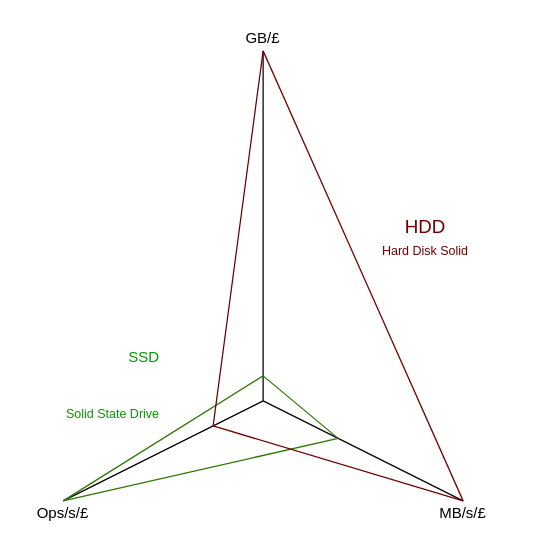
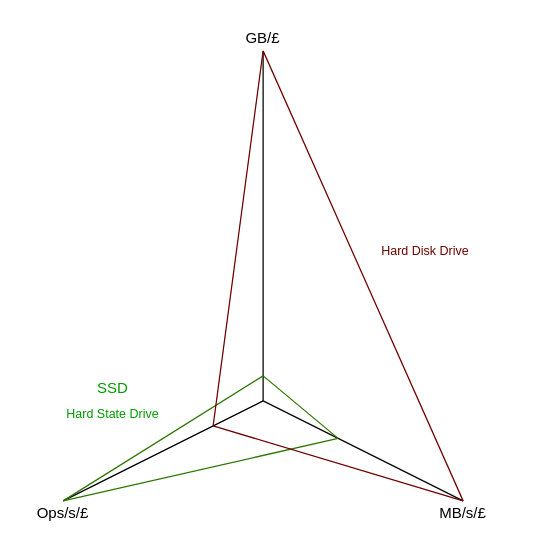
node "HDD": removed
node "Hard Disk Solid": label "Hard Disk Solid" -> "Hard Disk Drive"
node "SSD": moved (144, 357) -> (113, 388)
node "Solid State Drive": label "Solid State Drive" -> "Hard State Drive"
